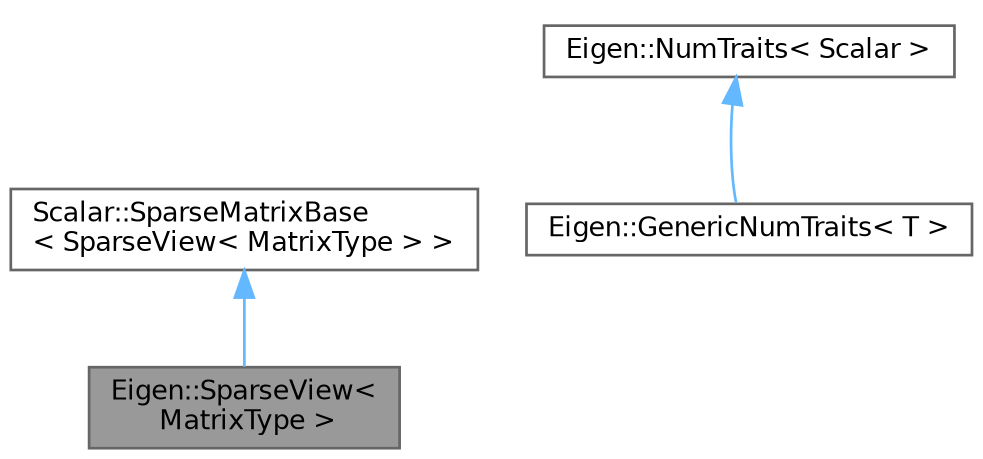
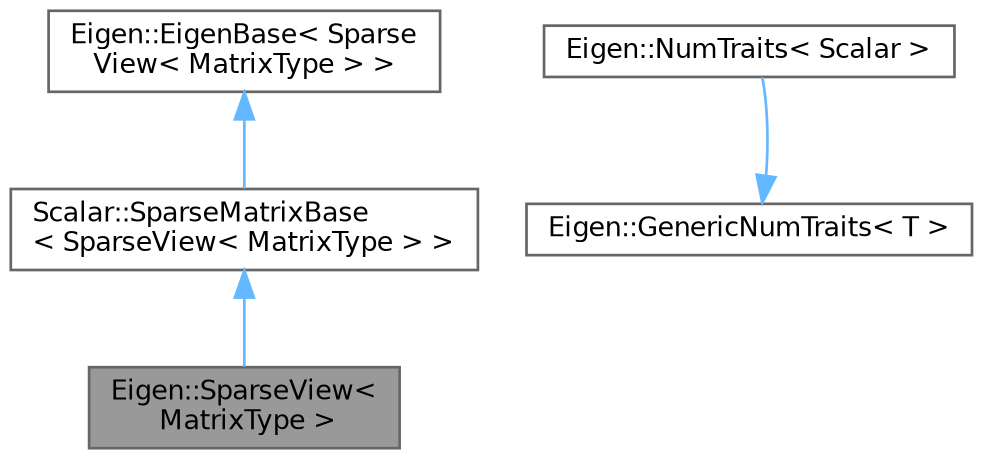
node "Eigen::EigenBase< Sparse View< MatrixType > >": added
edge "Eigen::GenericNumTraits< T >" -> "Eigen::NumTraits< Scalar >": reversed
